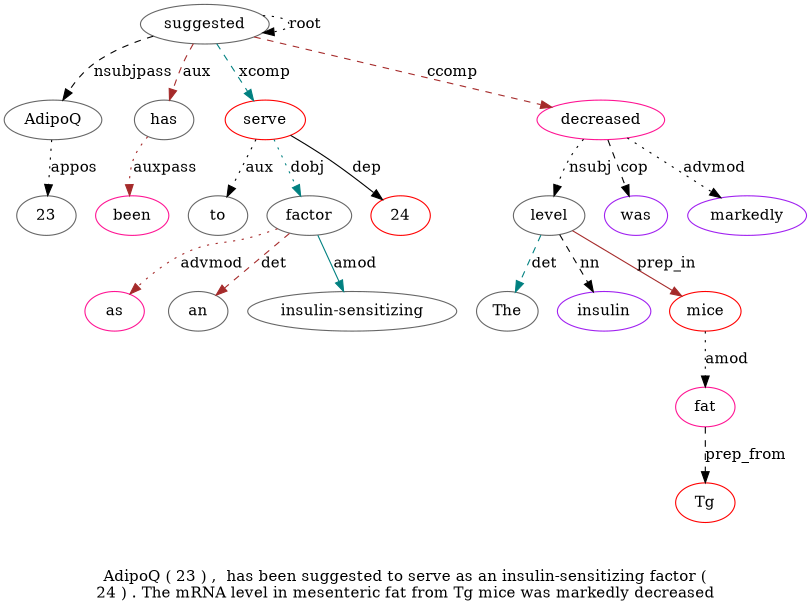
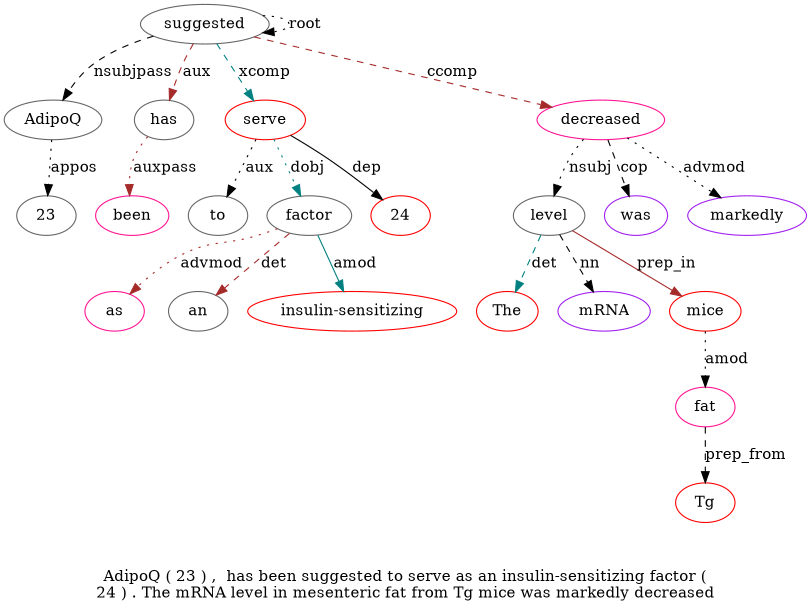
node "insulin-sensitizing": color gray40 -> red
node "The": color gray40 -> red
node "insulin": label "insulin" -> "mRNA"
